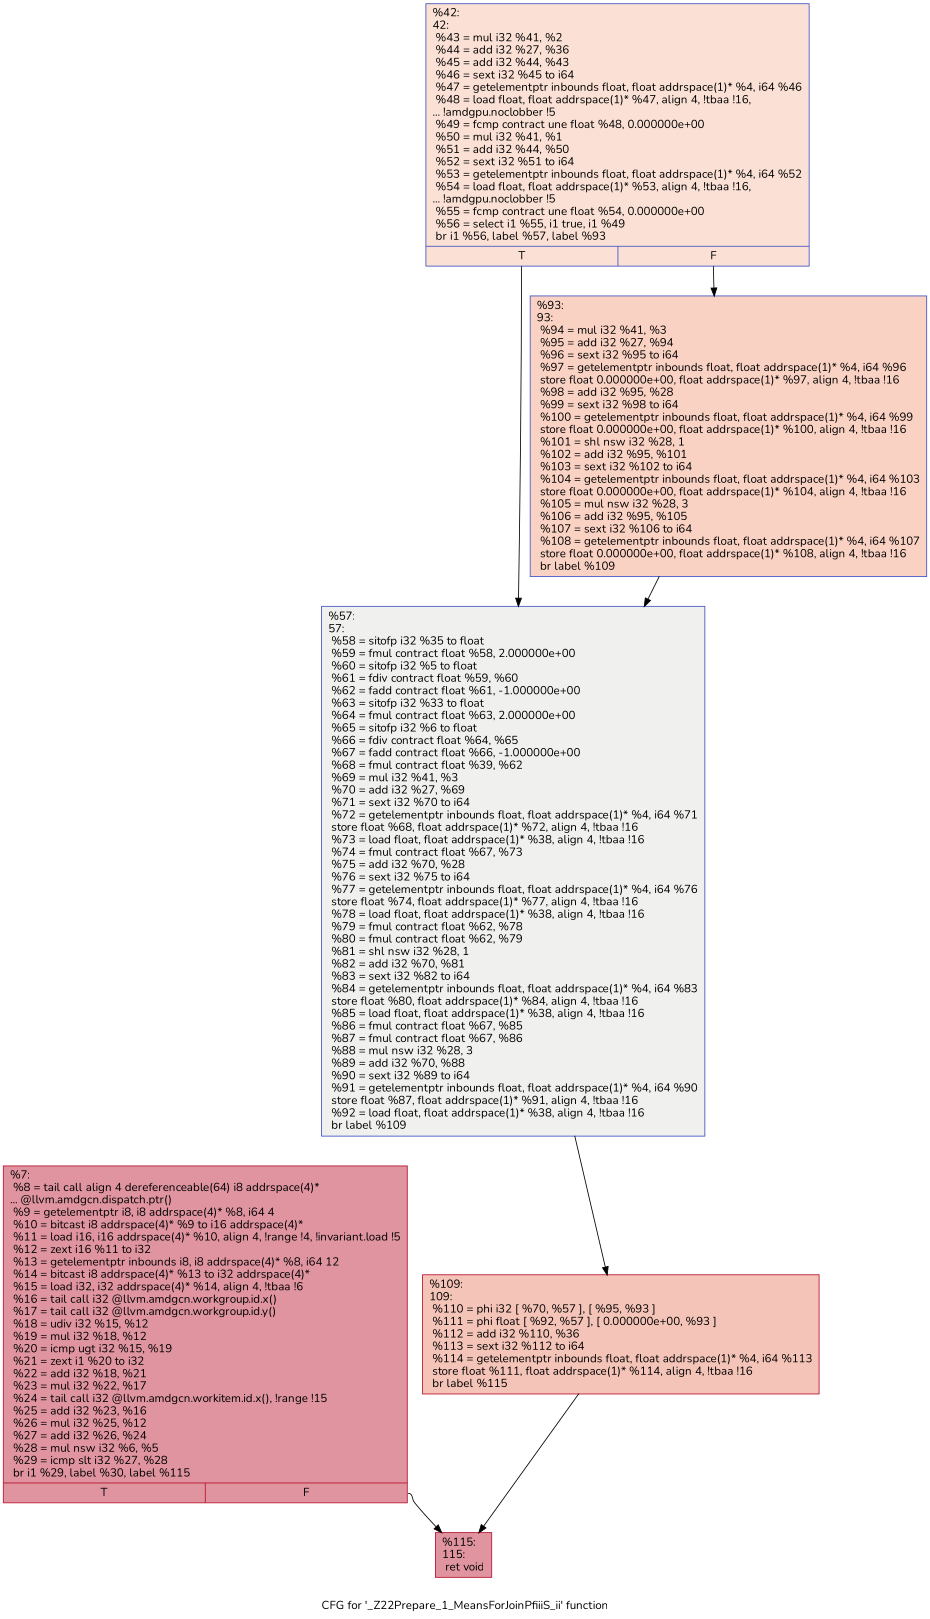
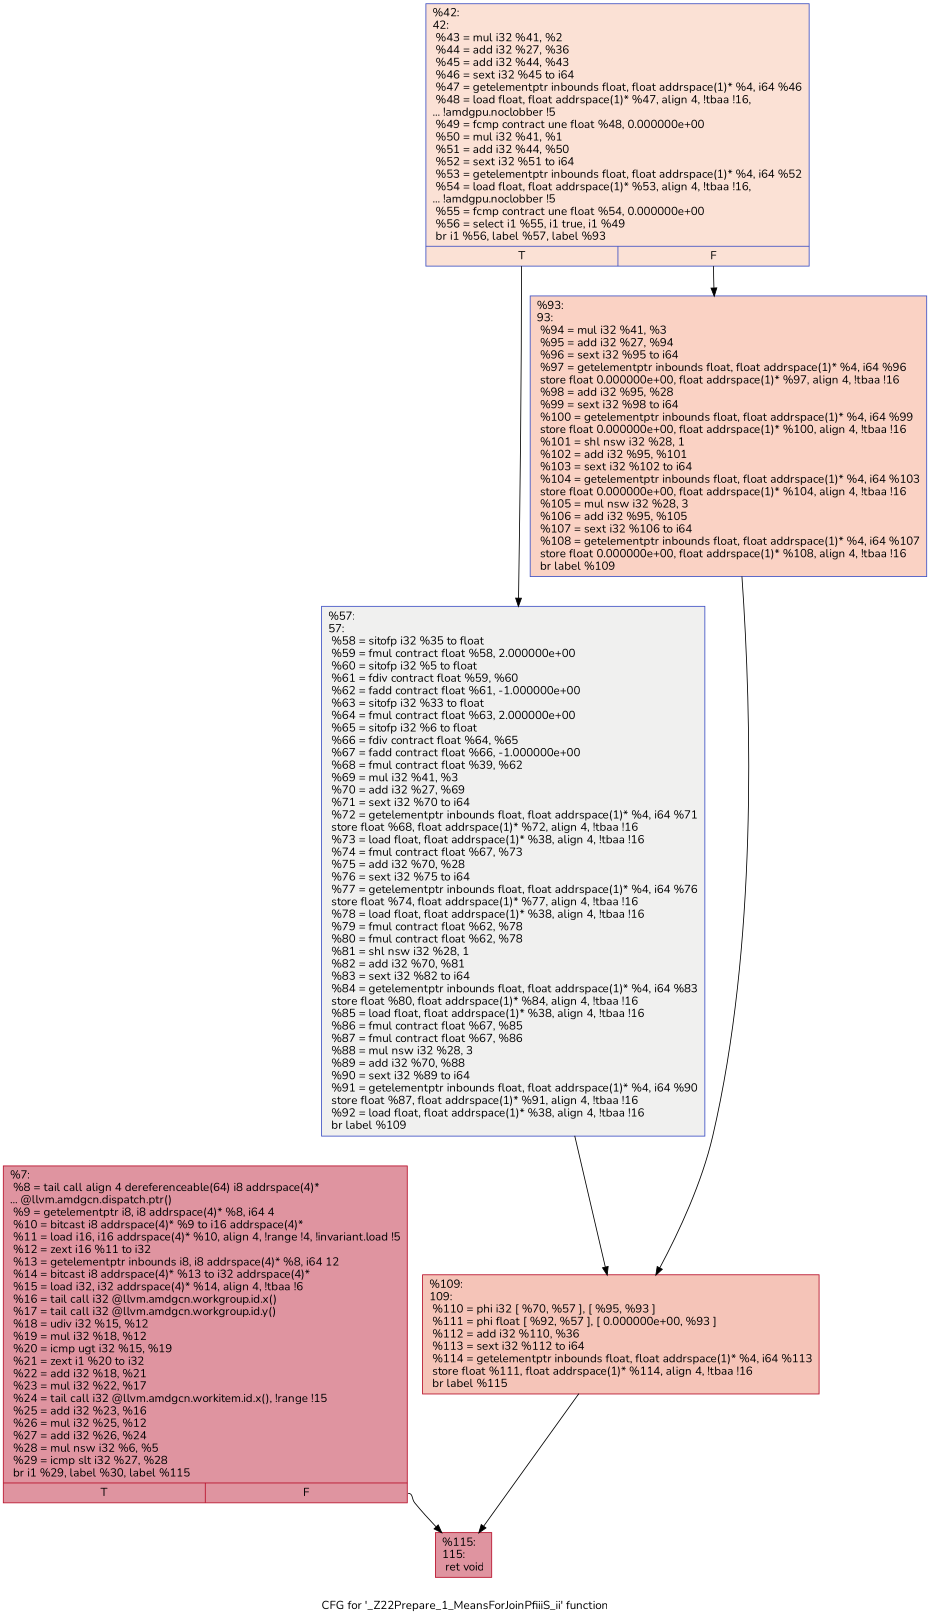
edge "%93:" -> "%57:": now "%93:" -> "%109:"
node "%57:": text "%80 = fmul contract float %62, %79" -> "%80 = fmul contract float %62, %78"
